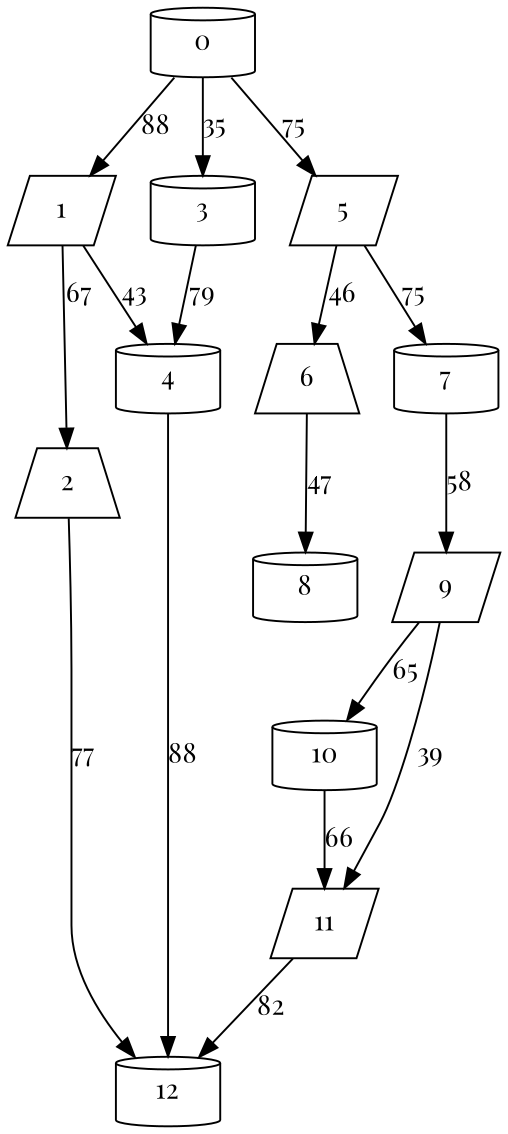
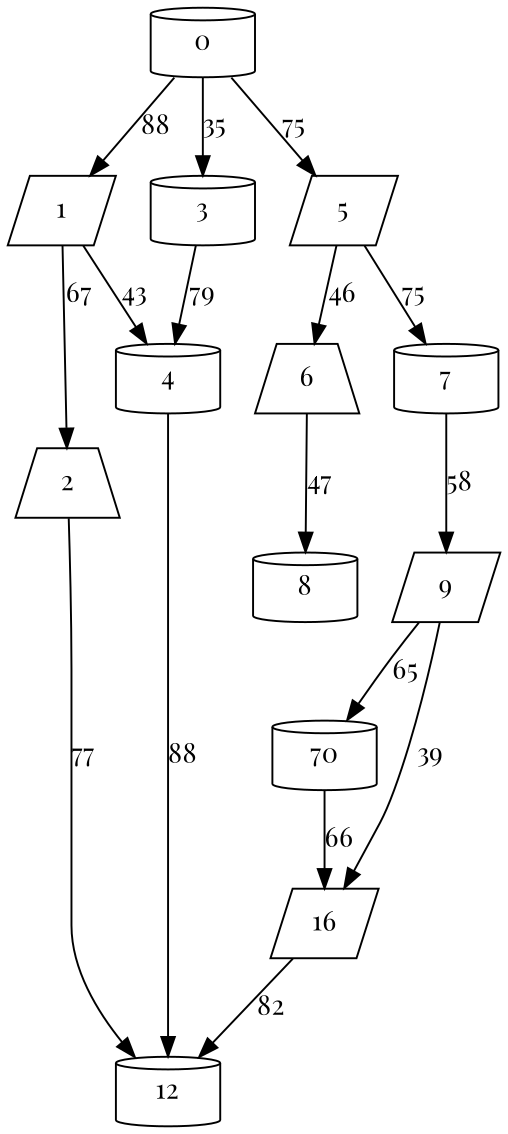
node "10": label "10" -> "70"
node "11": label "11" -> "16"
